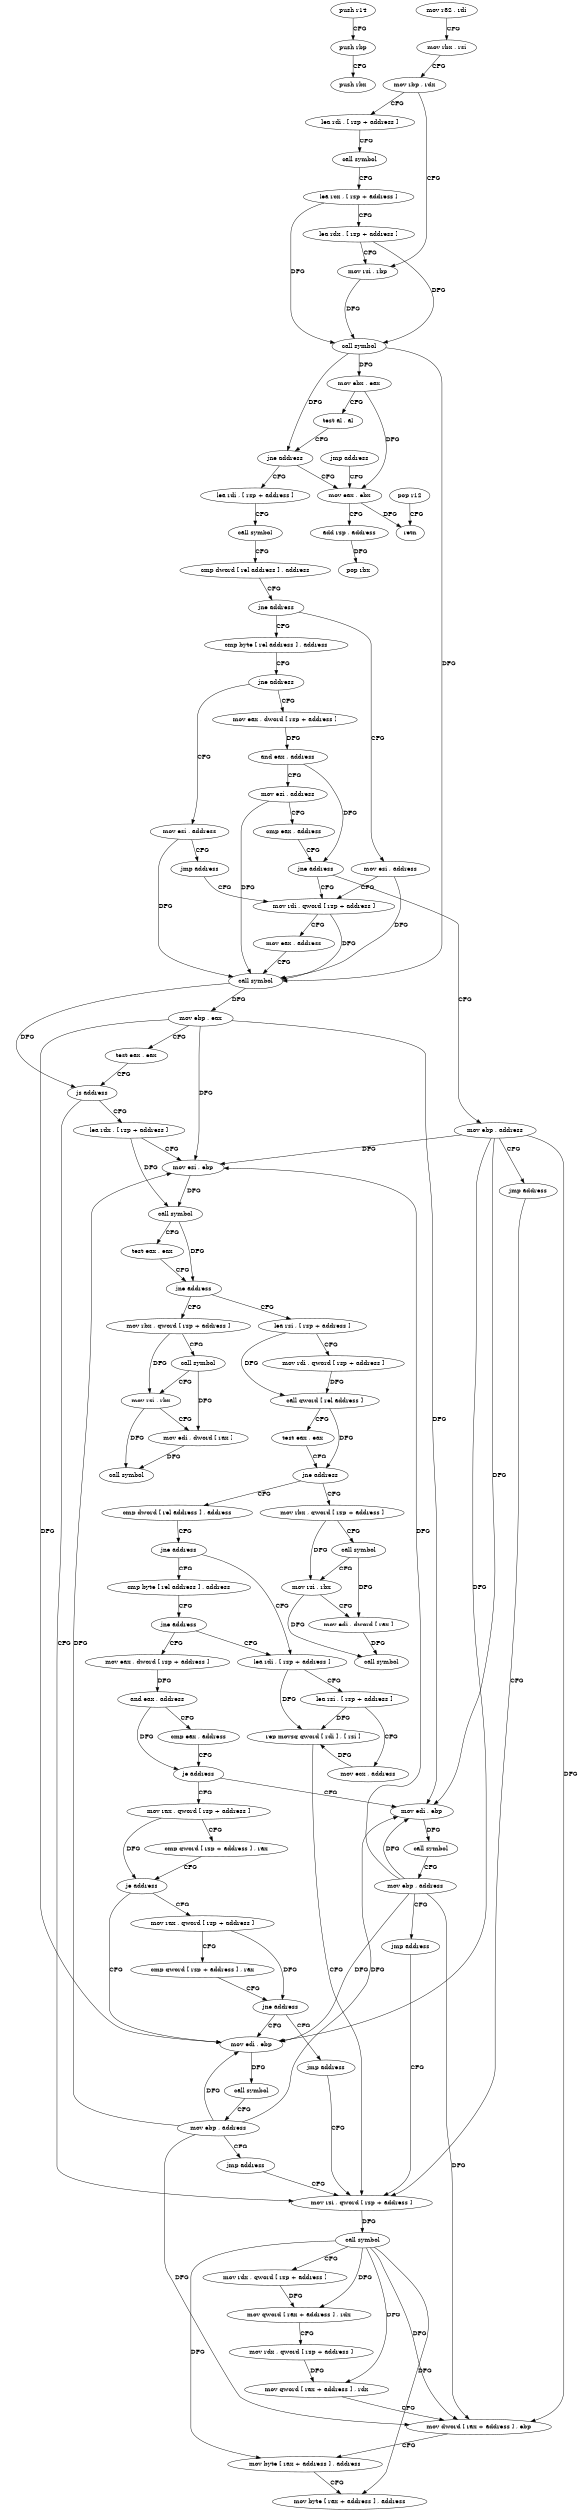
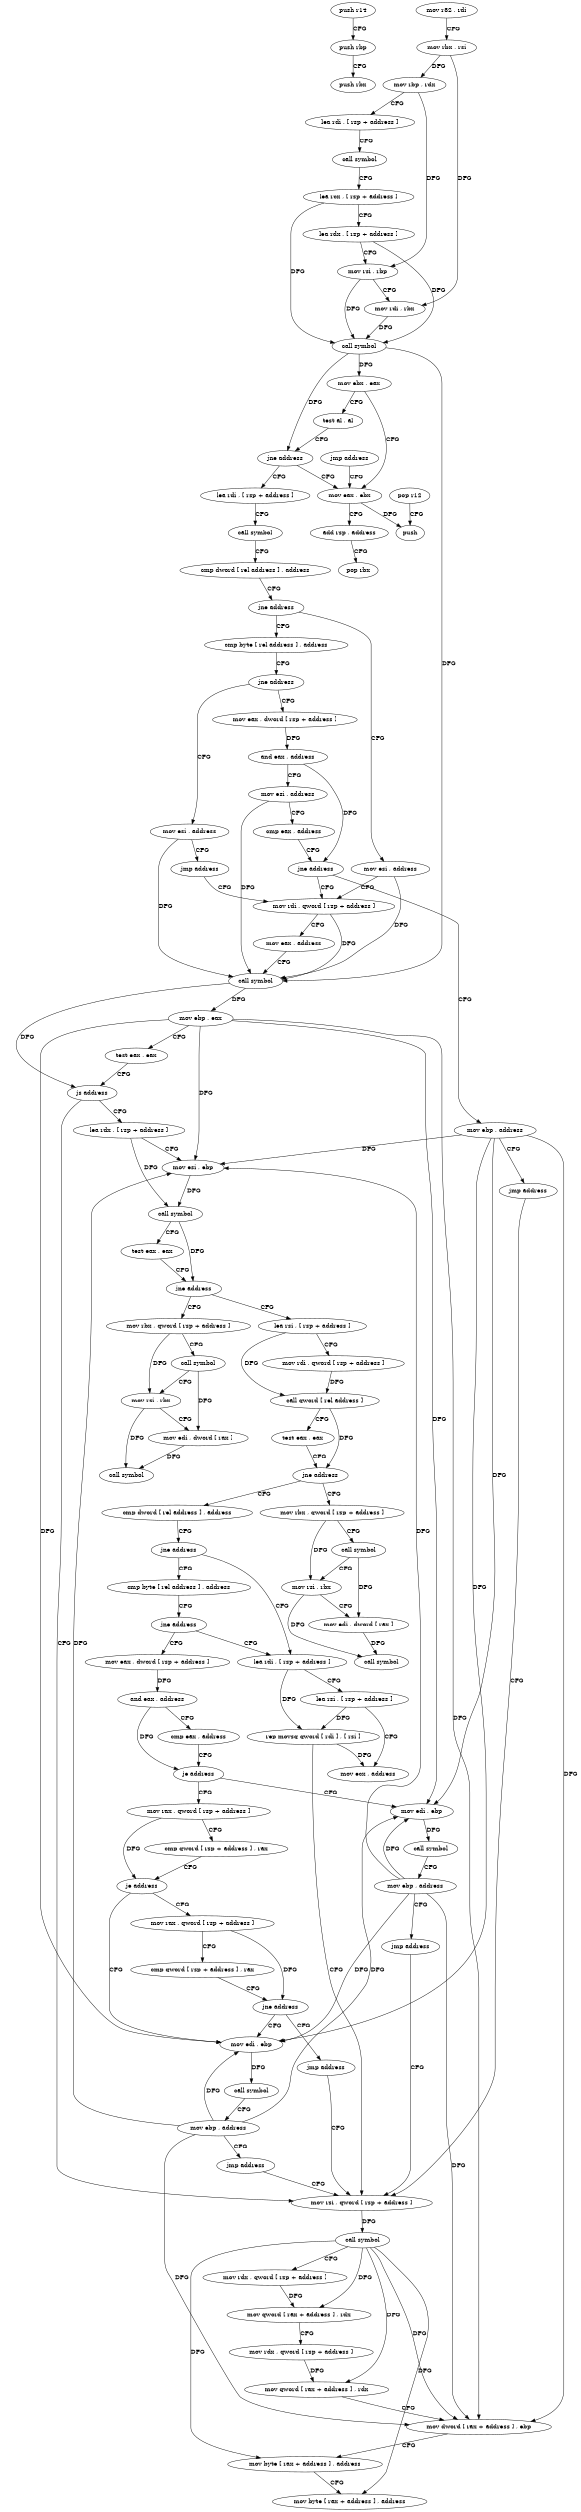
edge "mov rbx , rsi" -> "mov rbp , rdx": label "CFG" -> "DFG"
edge "mov rbp , rdx" -> "mov rsi , rbp": label "CFG" -> "DFG"
node "mov rdi , rbx": added
edge "mov ebx , eax" -> "mov eax , ebx": label "DFG" -> "CFG"
node "retn": label "retn" -> "push"
edge "add rsp , address" -> "pop rbx": label "DFG" -> "CFG"
edge "mov ebp , eax" -> "mov dword [ rax + address ] , ebp": added, label "DFG"
edge "mov ecx , address" -> "rep movsq qword [ rdi ] , [ rsi ]": reversed
